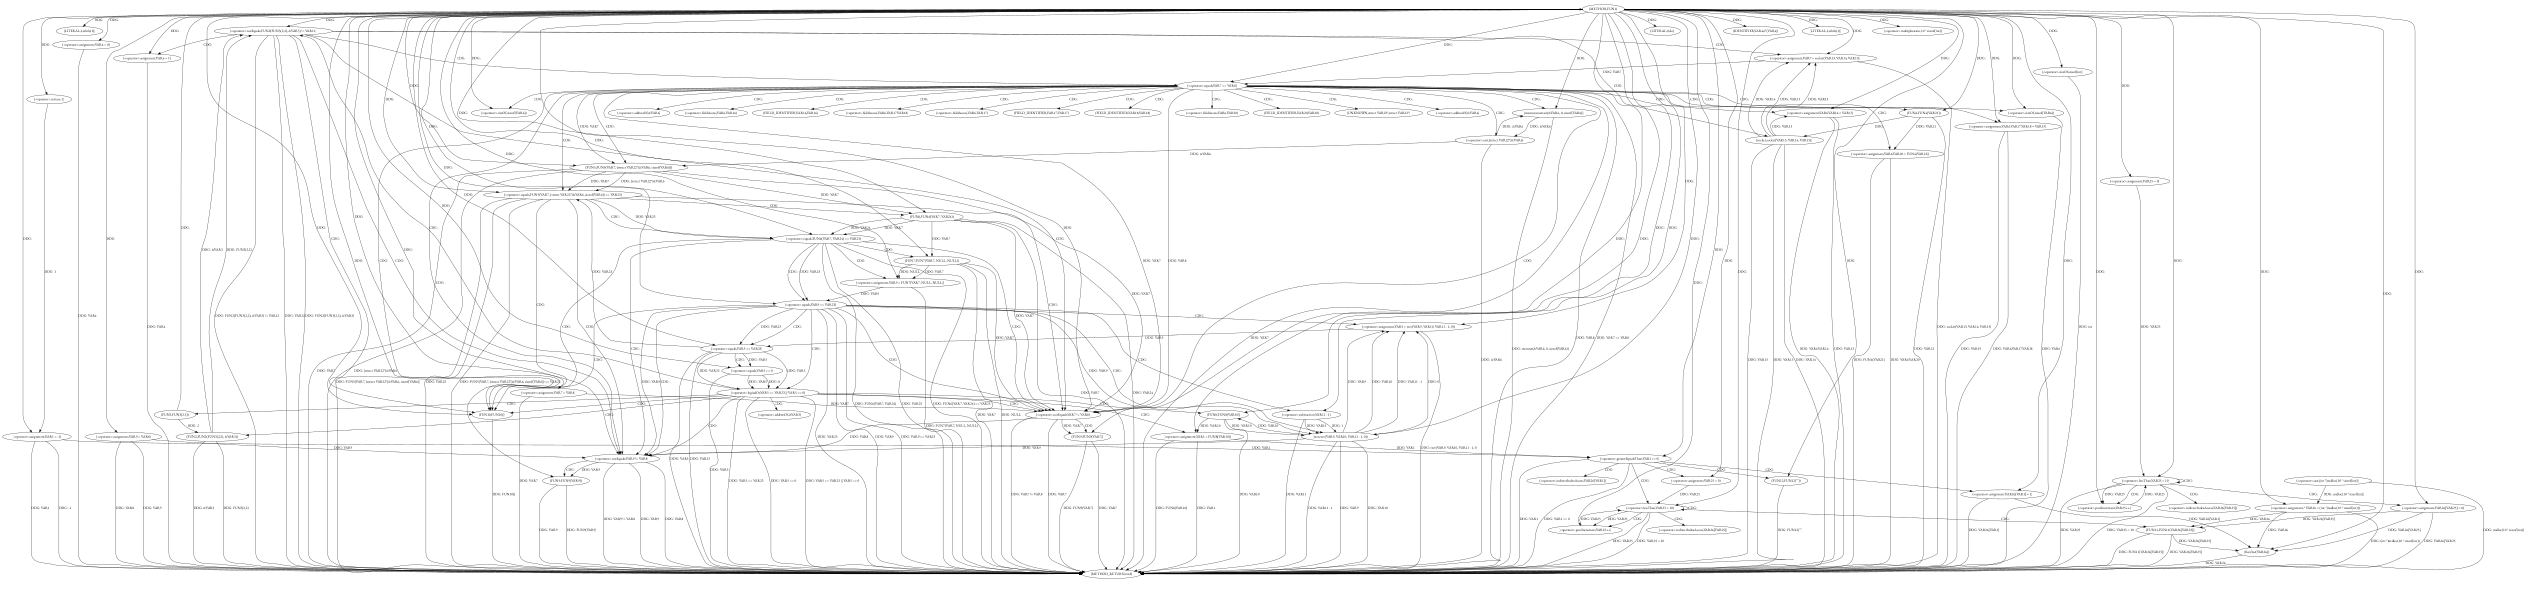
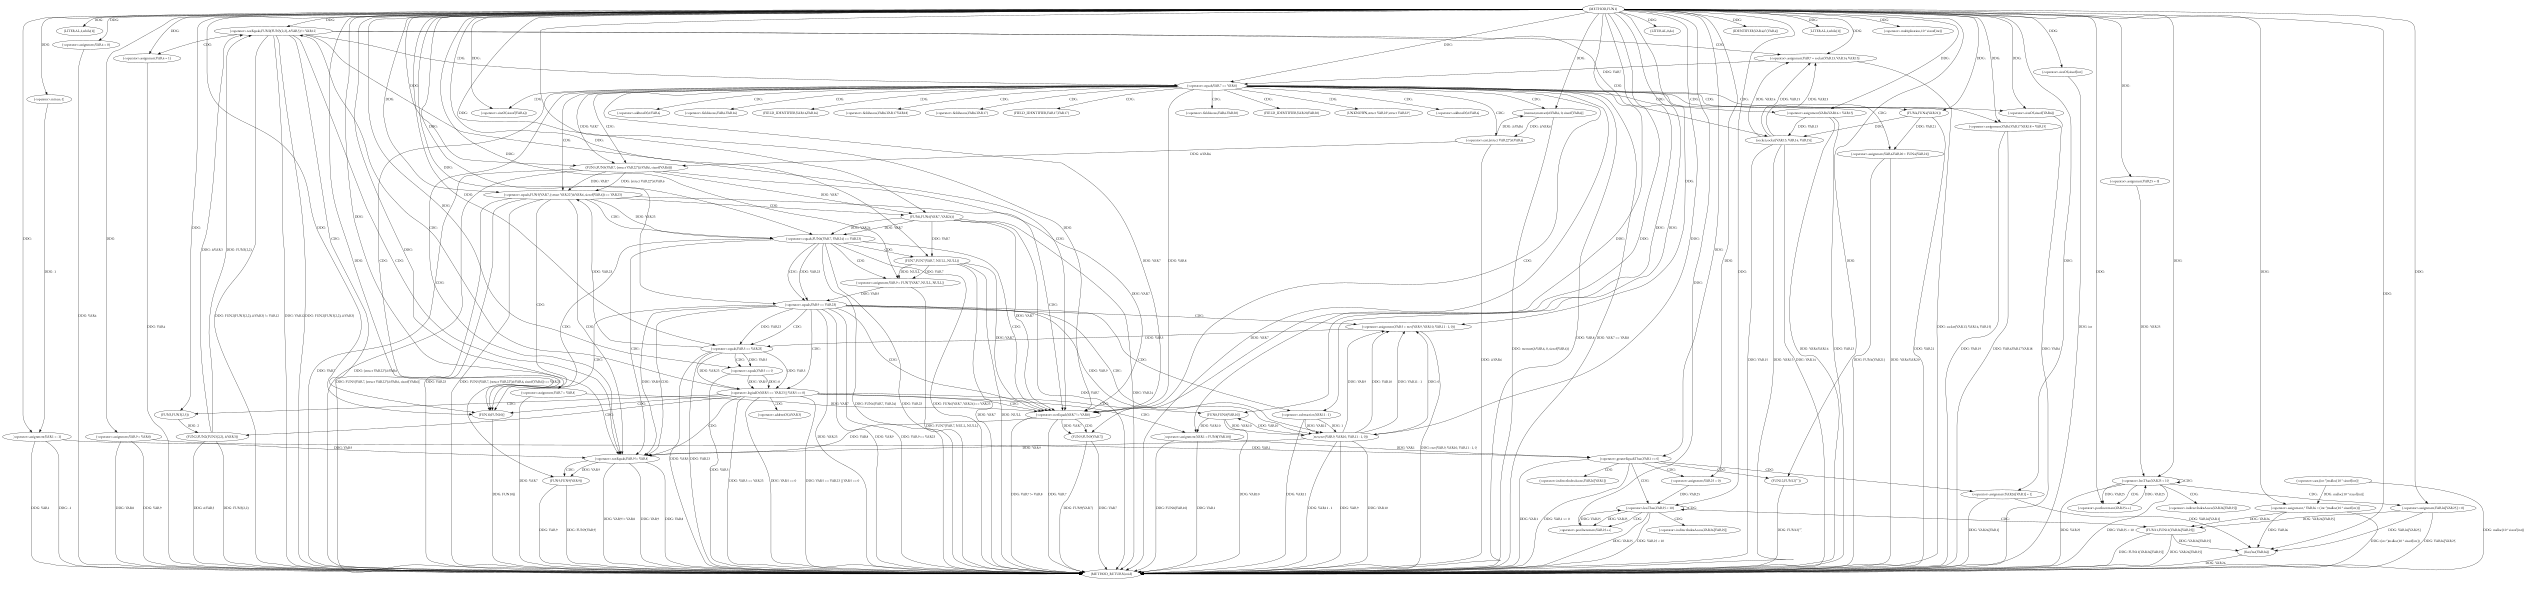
edge "(FUN3,FUN3(2,5))" -> "(METHOD,FUN1)": reversed
node "(FIELD_IDENTIFIER,VAR18,VAR18)": removed
edge "(socket,socket(VAR13, VAR14, VAR15))" -> "(<operator>.assignment,VAR6.VAR16 = VAR13)": reversed
